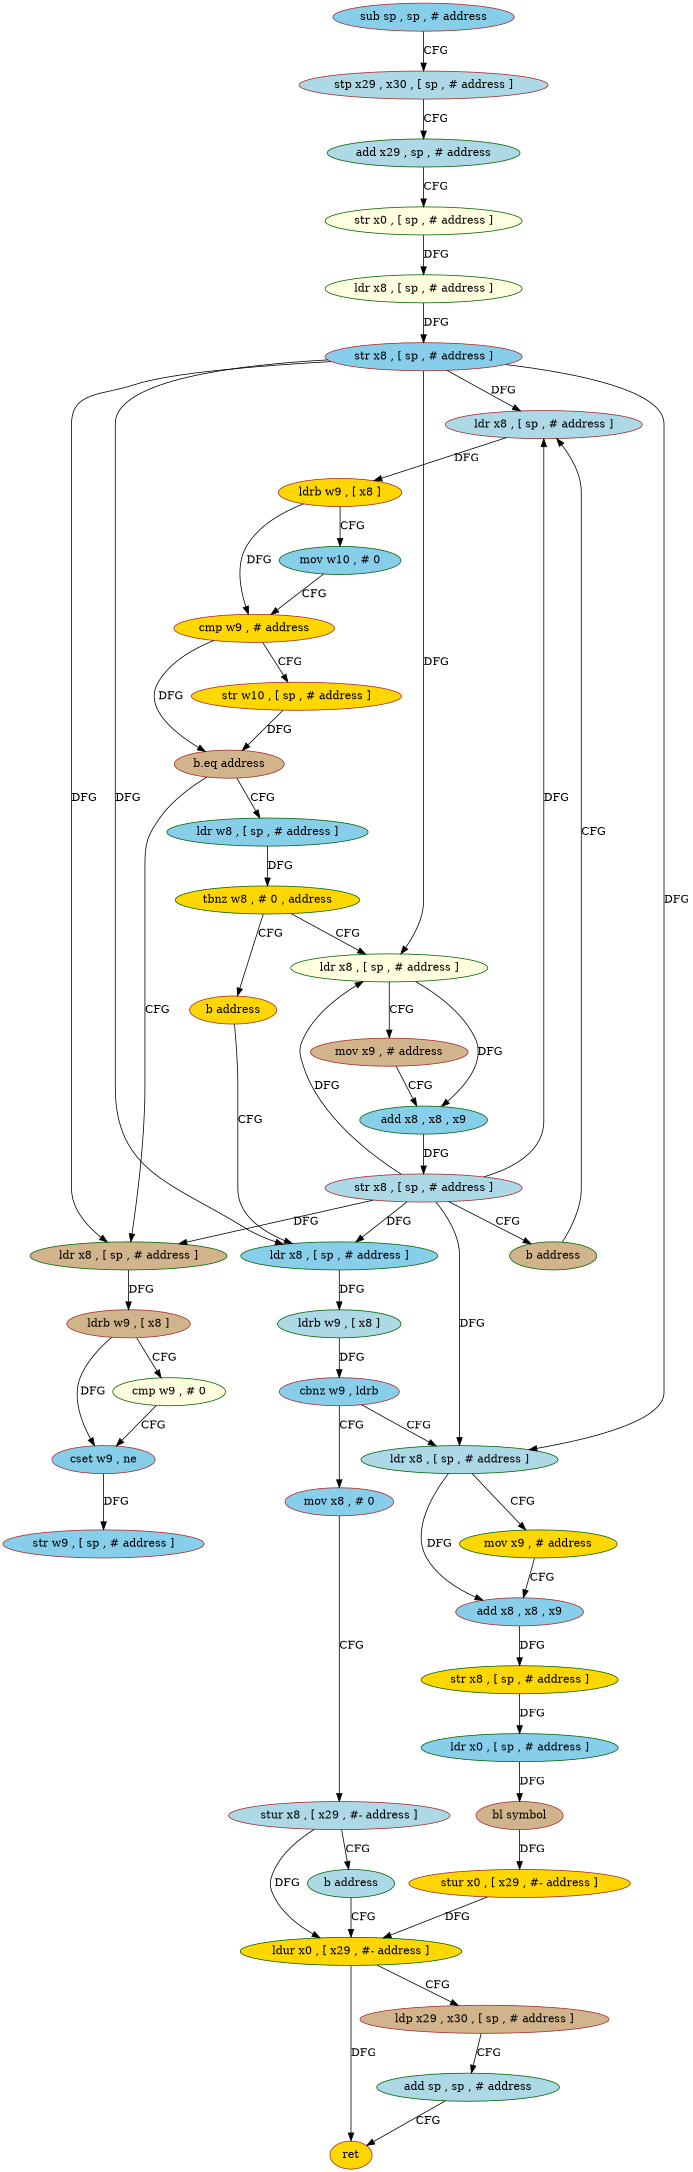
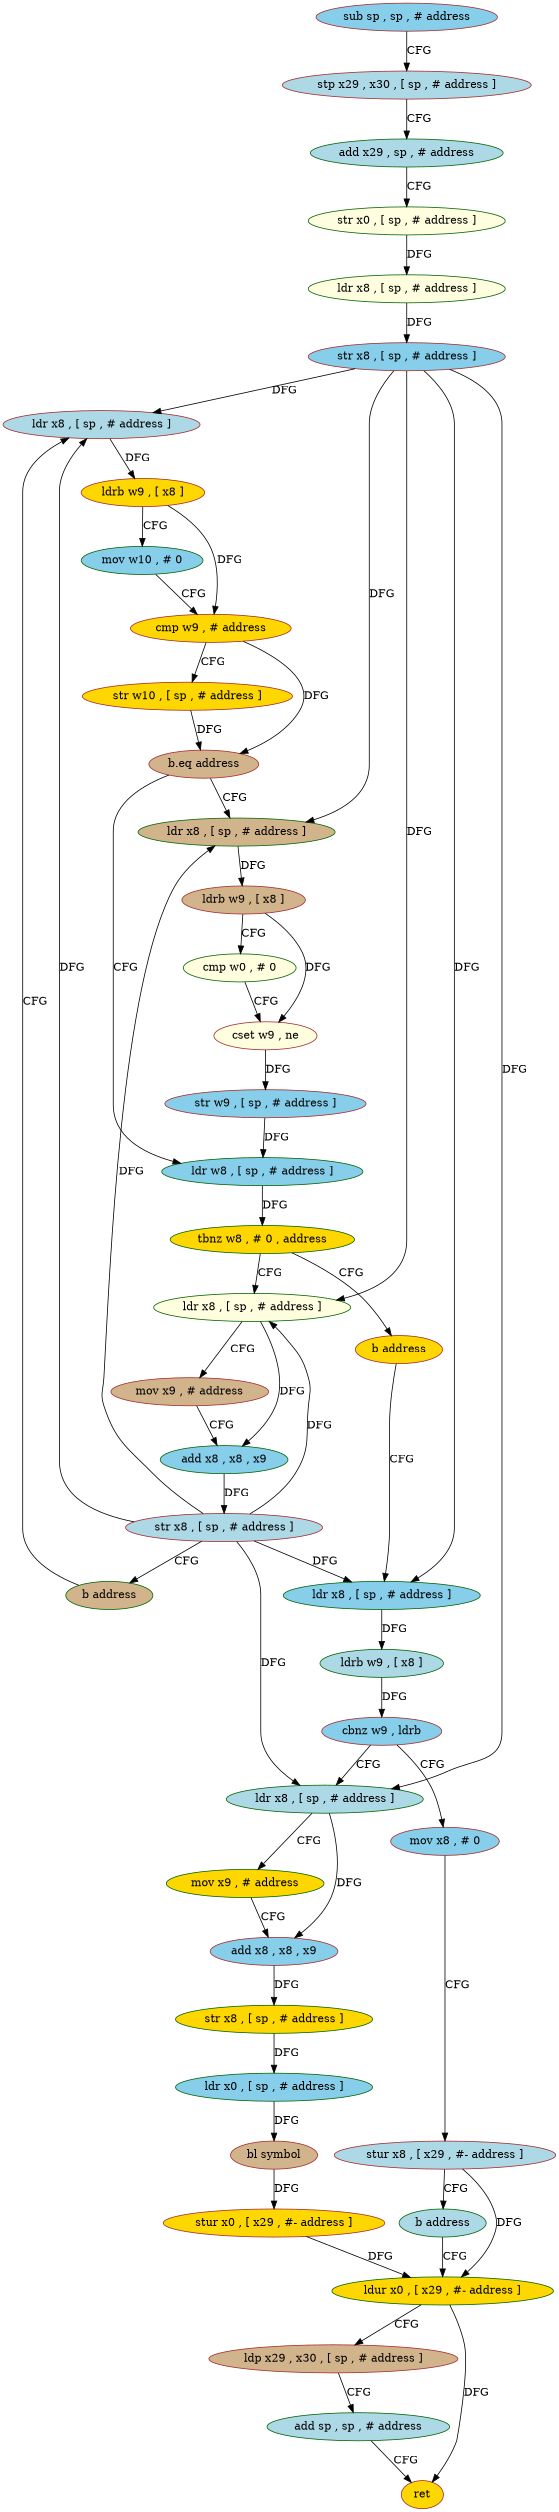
edge "str w9 , [ sp , # address ]" -> "ldr w8 , [ sp , # address ]": added, label "DFG"
node "cmp w9 , # 0": label "cmp w9 , # 0" -> "cmp w0 , # 0"
node "cset w9 , ne": fillcolor skyblue -> lightyellow
